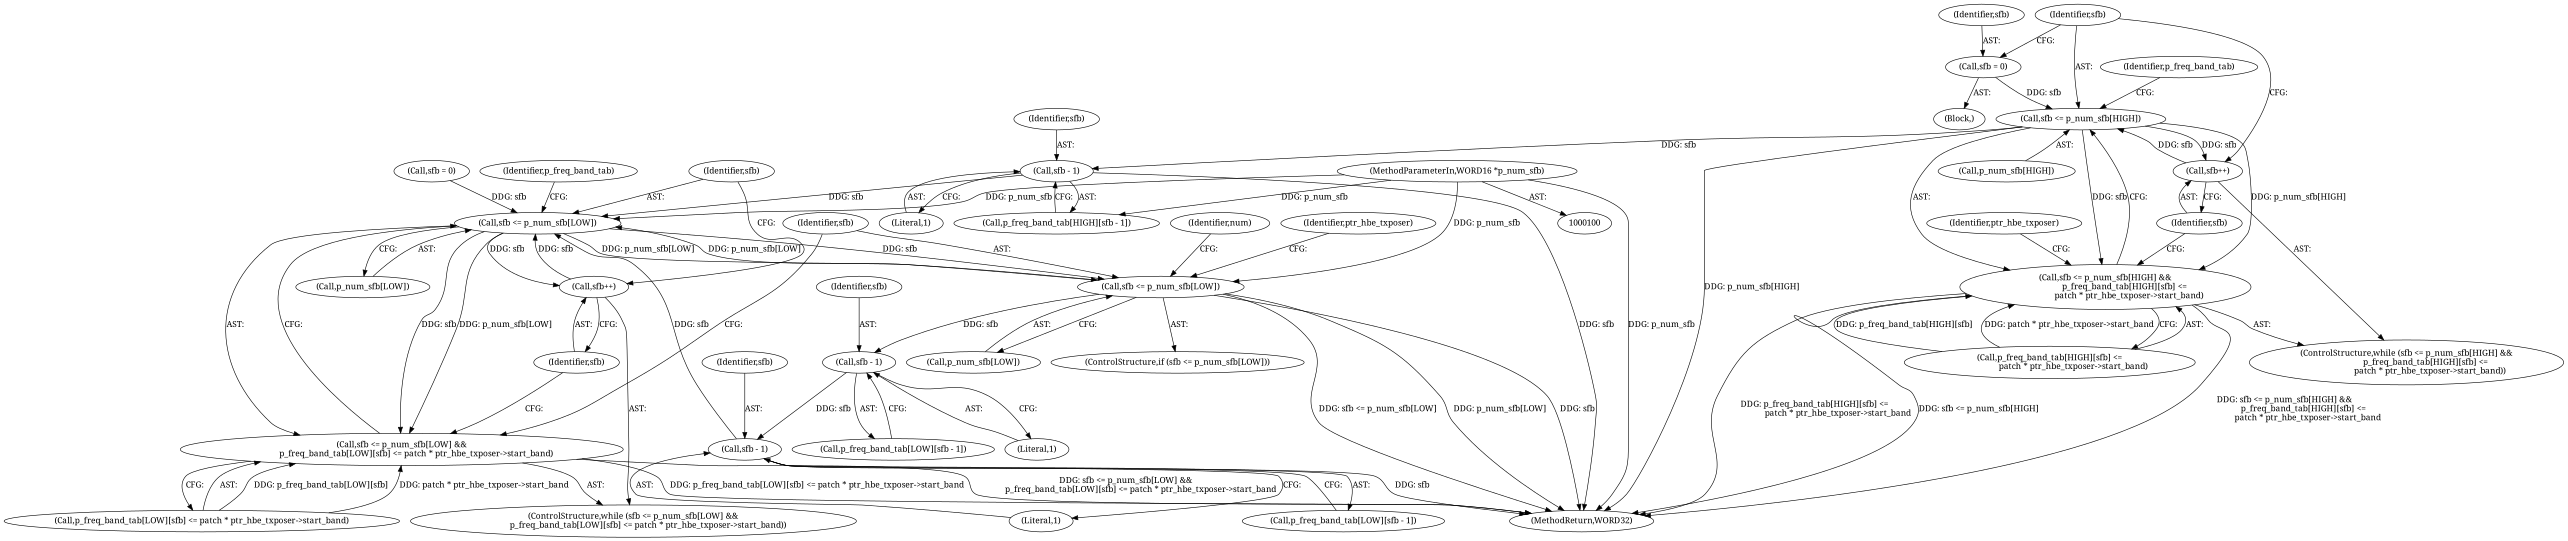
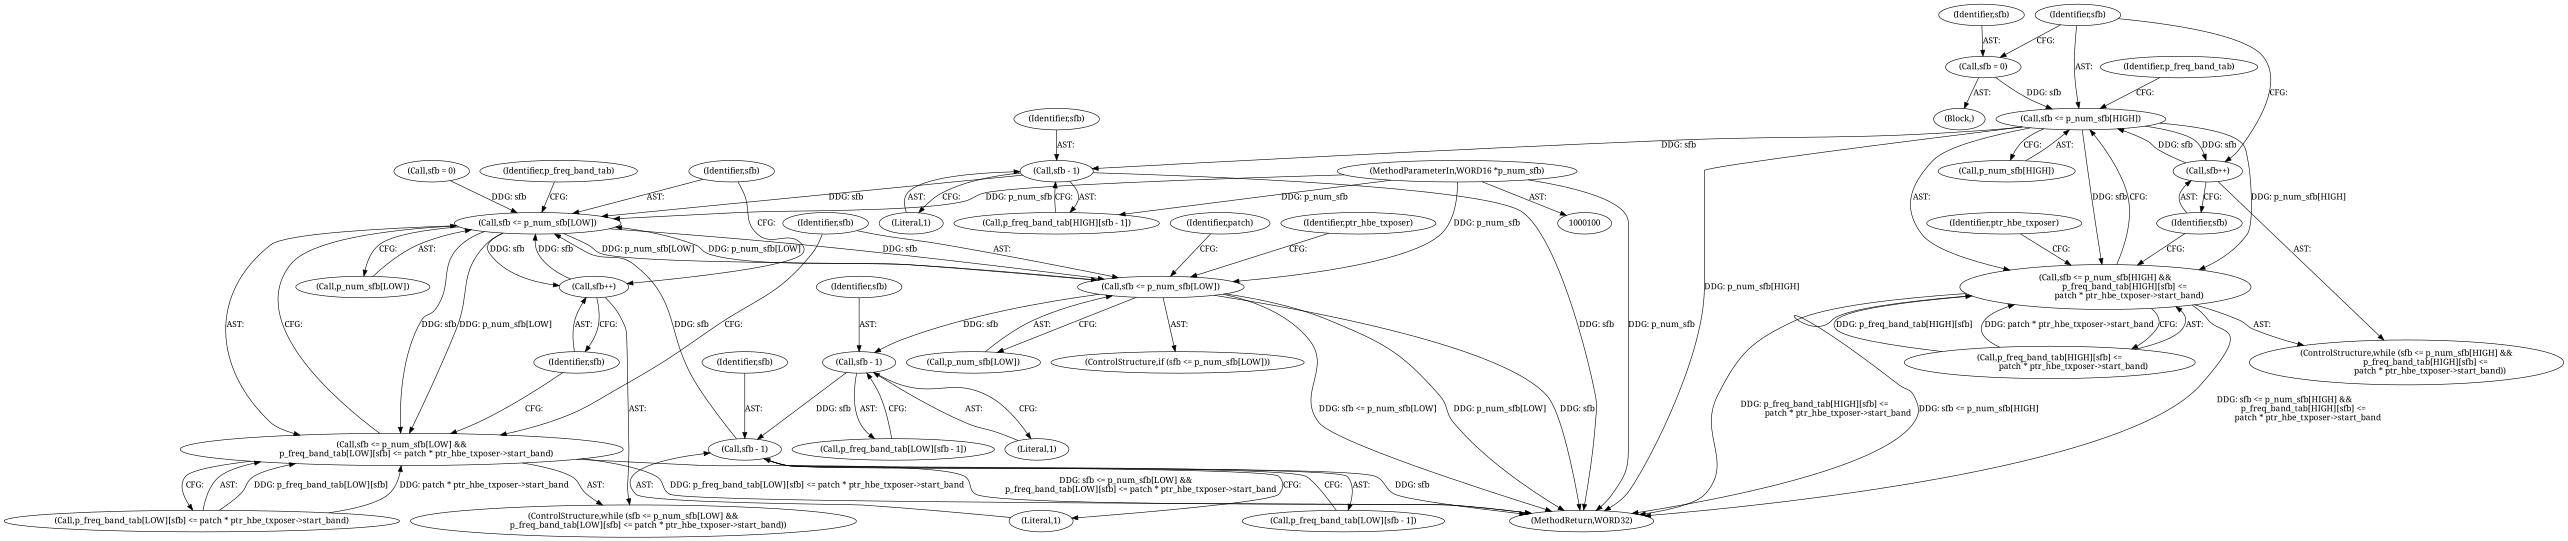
edge "(Call,sfb <= p_num_sfb[HIGH])" -> "(Call,p_num_sfb[HIGH])": added, label "CFG:"
node "(Identifier,num)": label "(Identifier,num)" -> "(Identifier,patch)"
